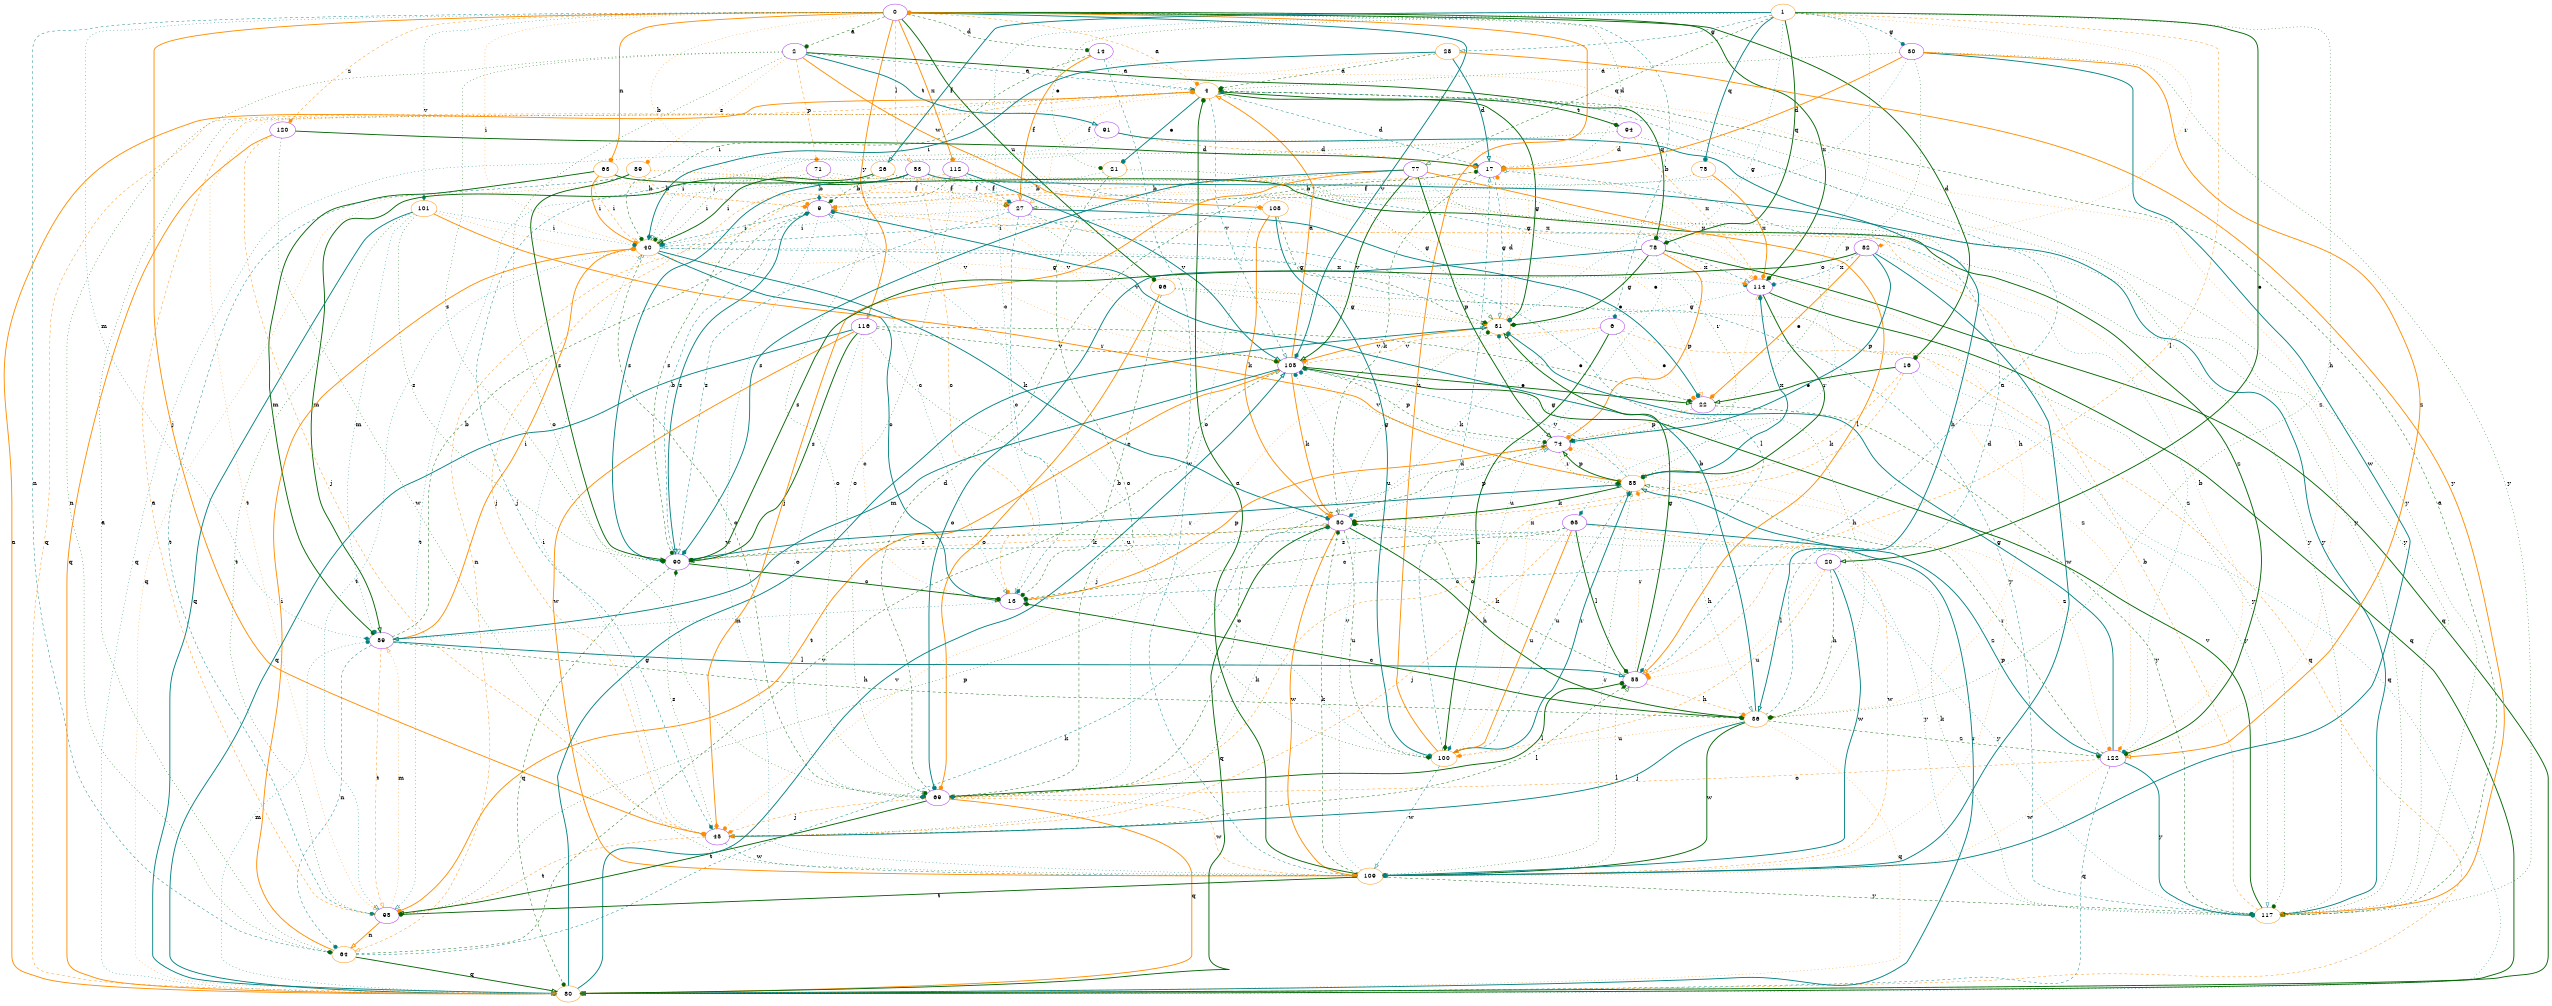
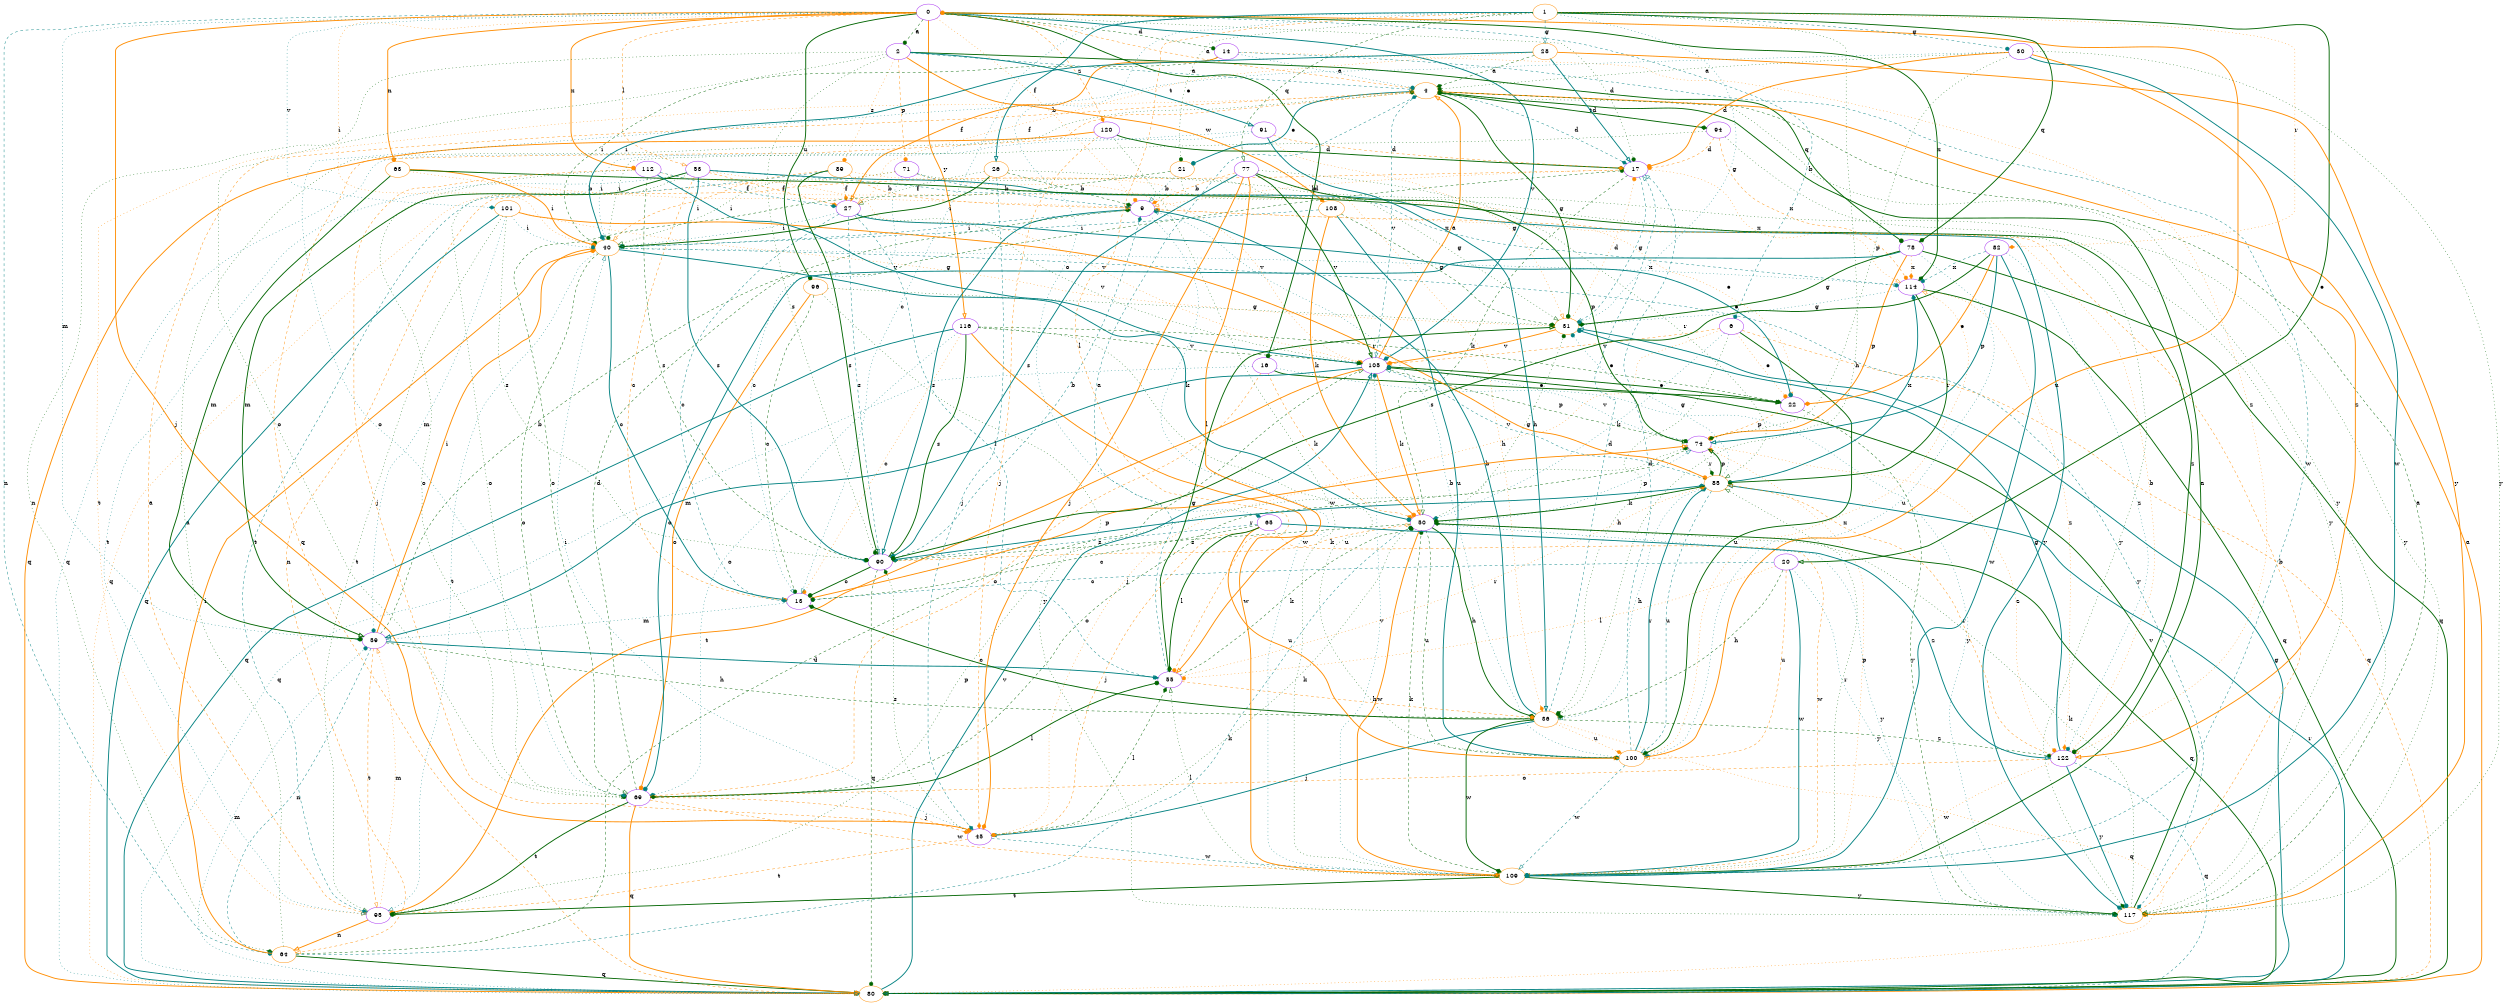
node "75": removed
edge "122" -> "85": color darkgreen -> darkorange
edge "109" -> "117": style dashed -> bold
